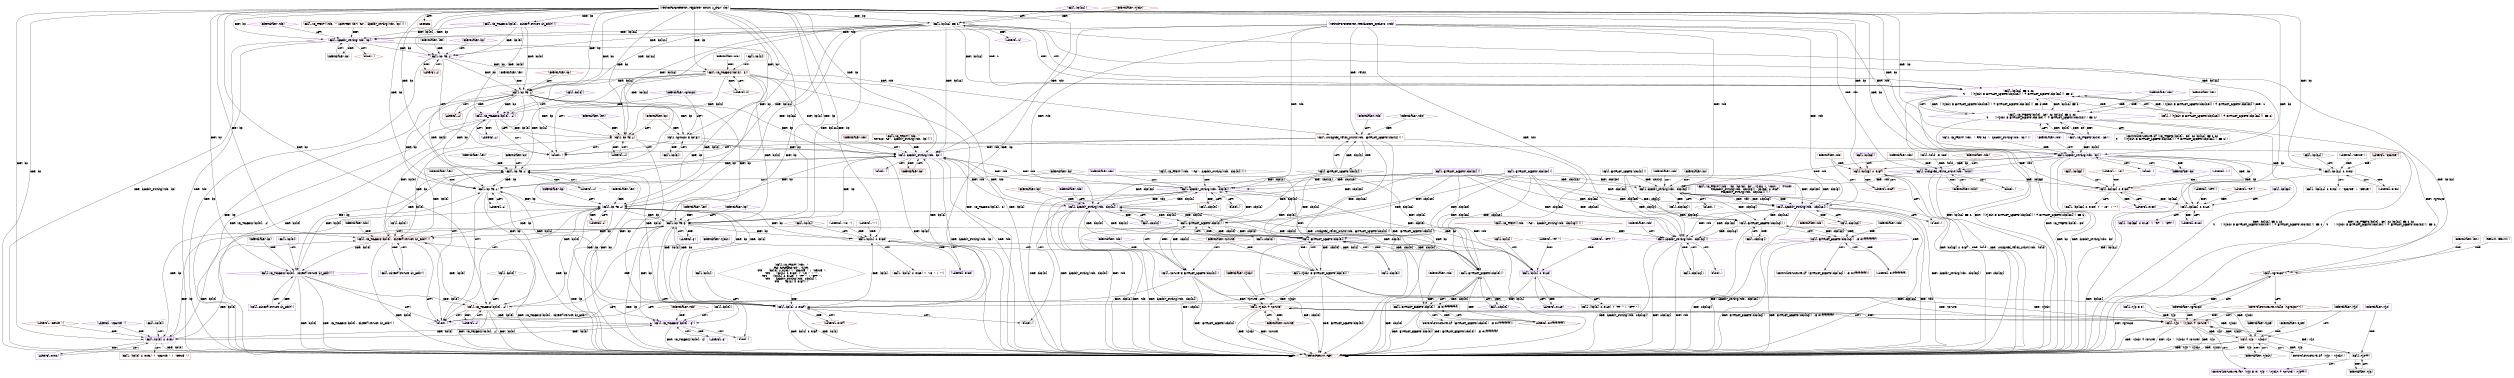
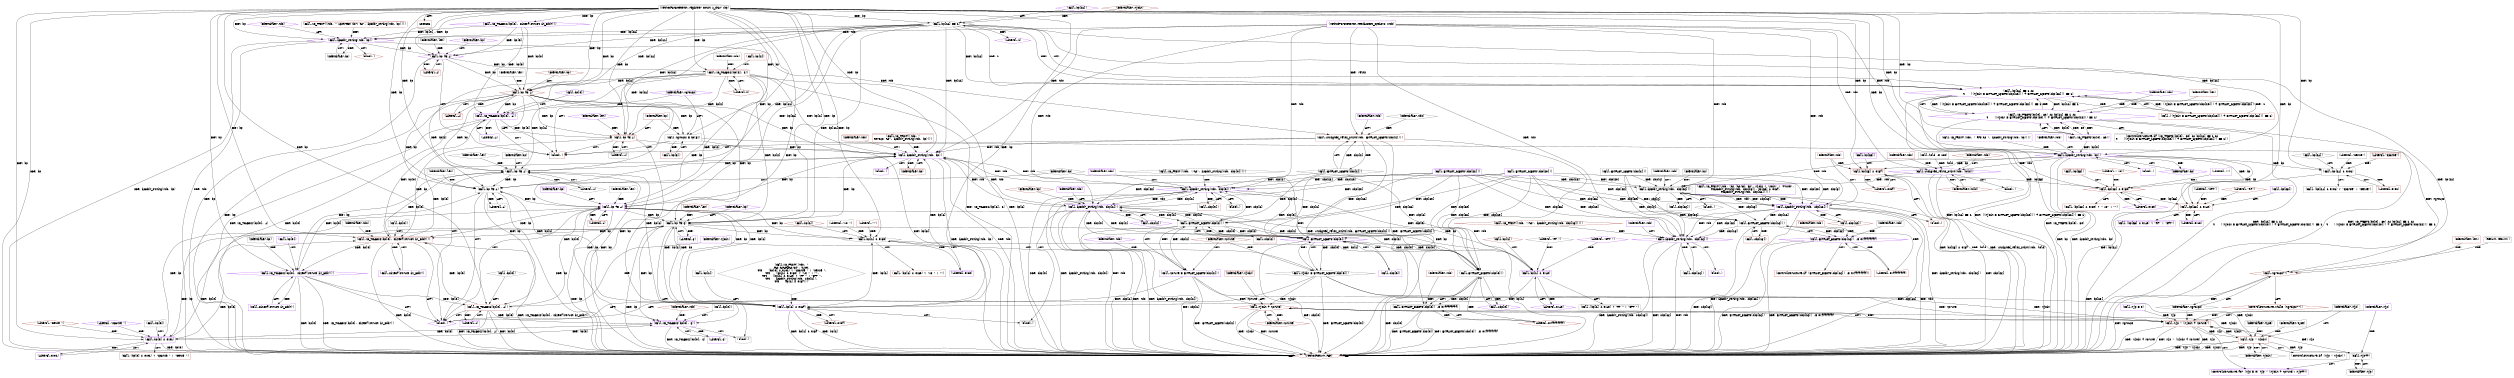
node "(ControlStructure,if (EXTRACT_32BITS(&bp[0]) != 0xffffffff))": removed
